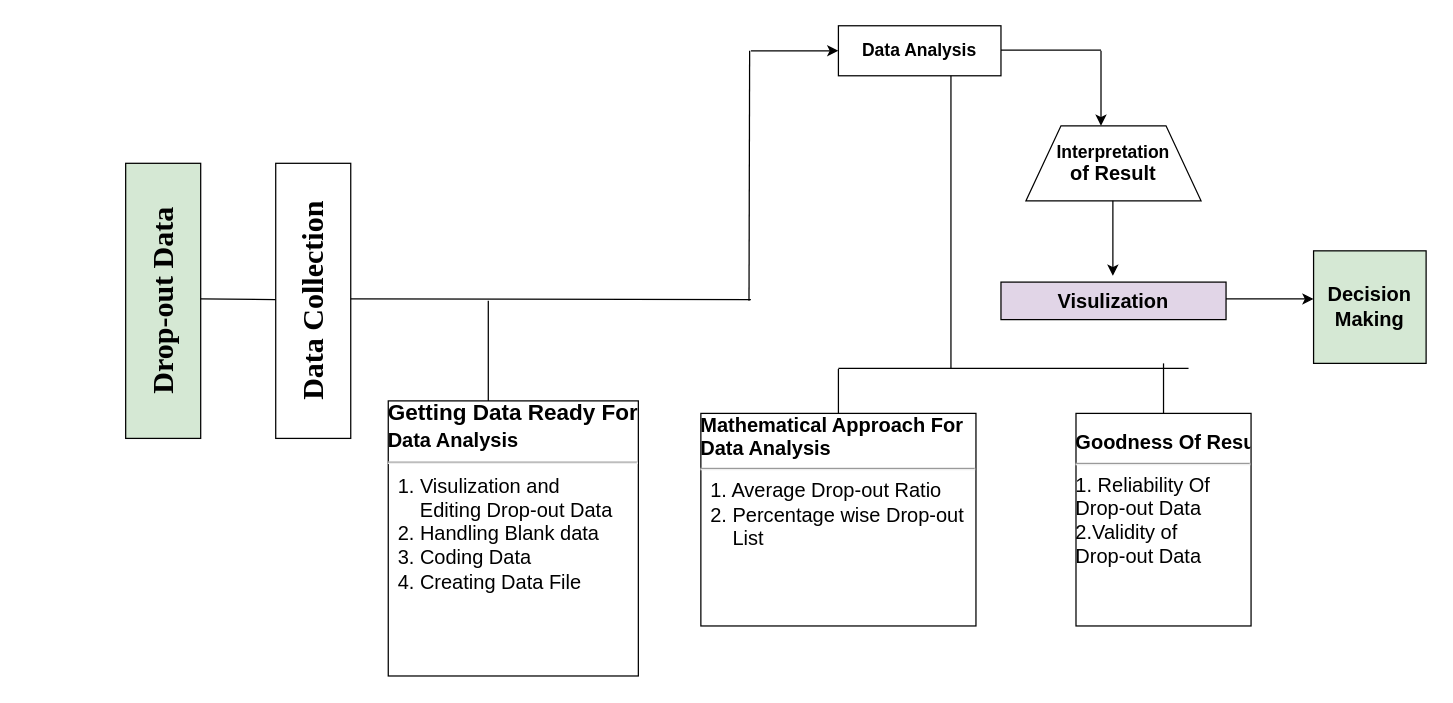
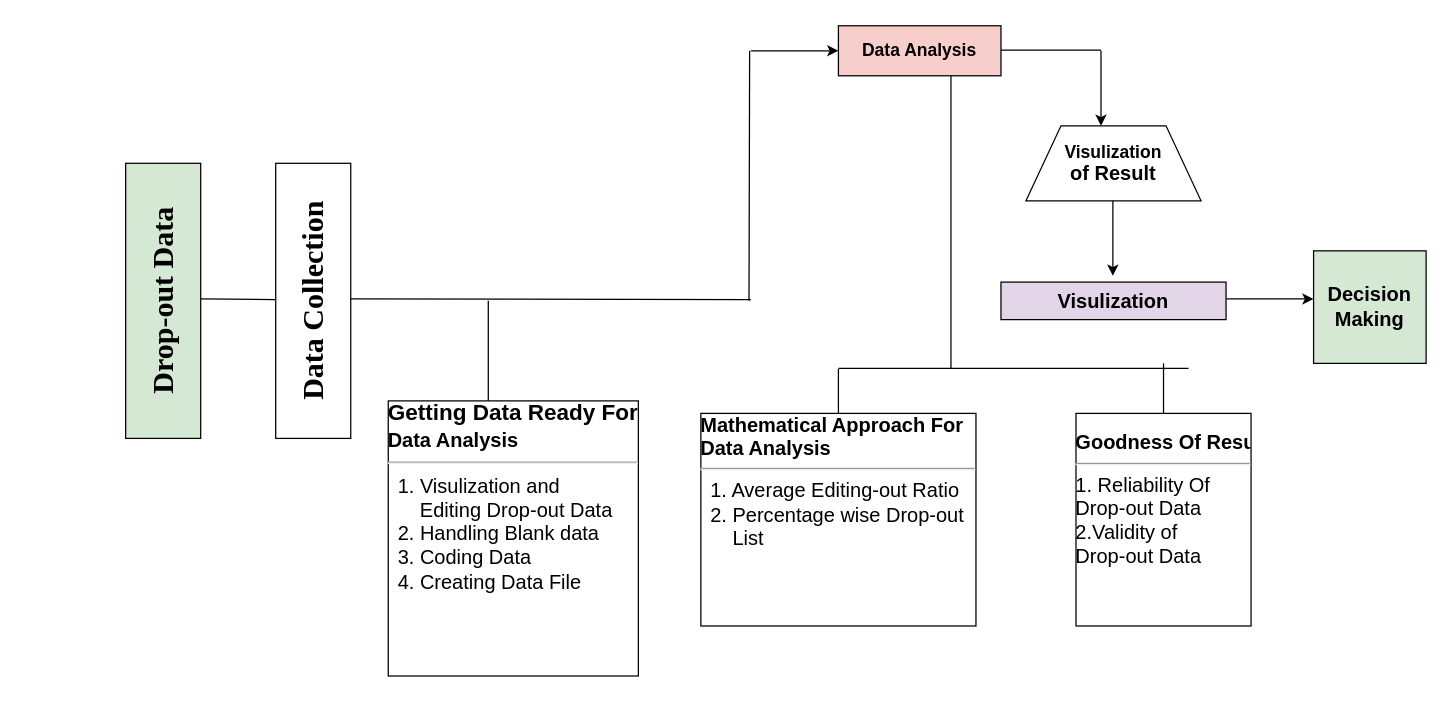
node "Data Analysis": fillcolor #ffffff -> #f8cecc
node "Interpretation of Result": label "Interpretation of Result" -> "Visulization of Result"
node "Mathematical Approach For Data Analysis 1. Average Drop-out Ratio 2. Percentage wise Drop-out List": label "Mathematical Approach For Data Analysis 1. Average Drop-out Ratio 2. Percentage wise Drop-out List" -> "Mathematical Approach For Data Analysis 1. Average Editing-out Ratio 2. Percentage wise Drop-out List"
